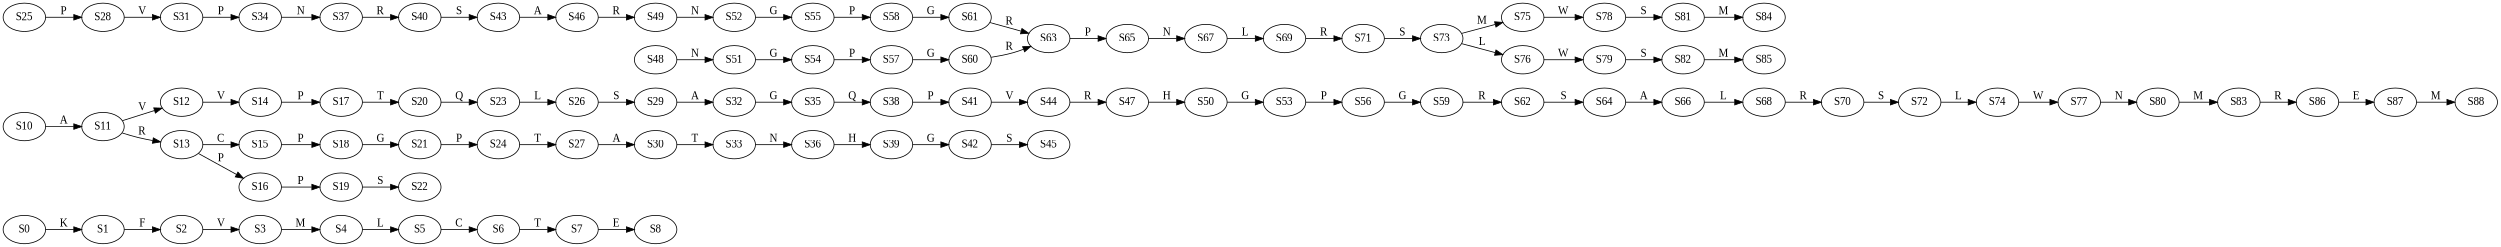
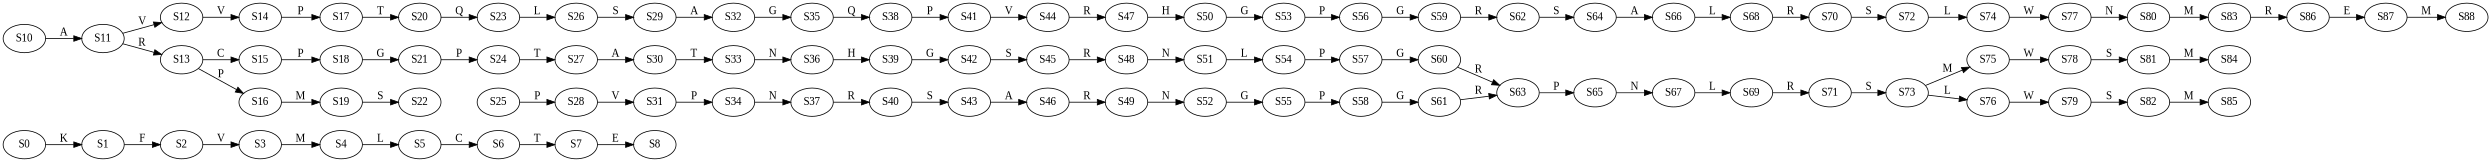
edge "S51" -> "S54": label "G" -> "L"
edge "S45" -> "S48": added, label "R"
edge "S16" -> "S19": label "P" -> "M"
